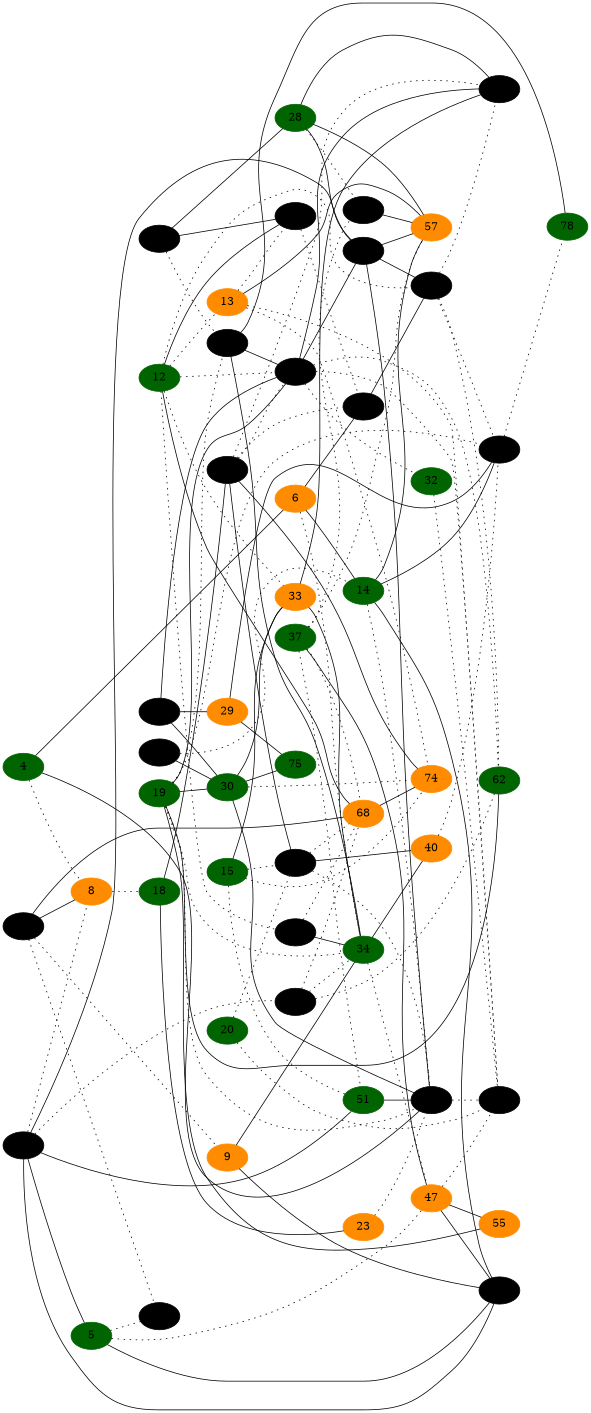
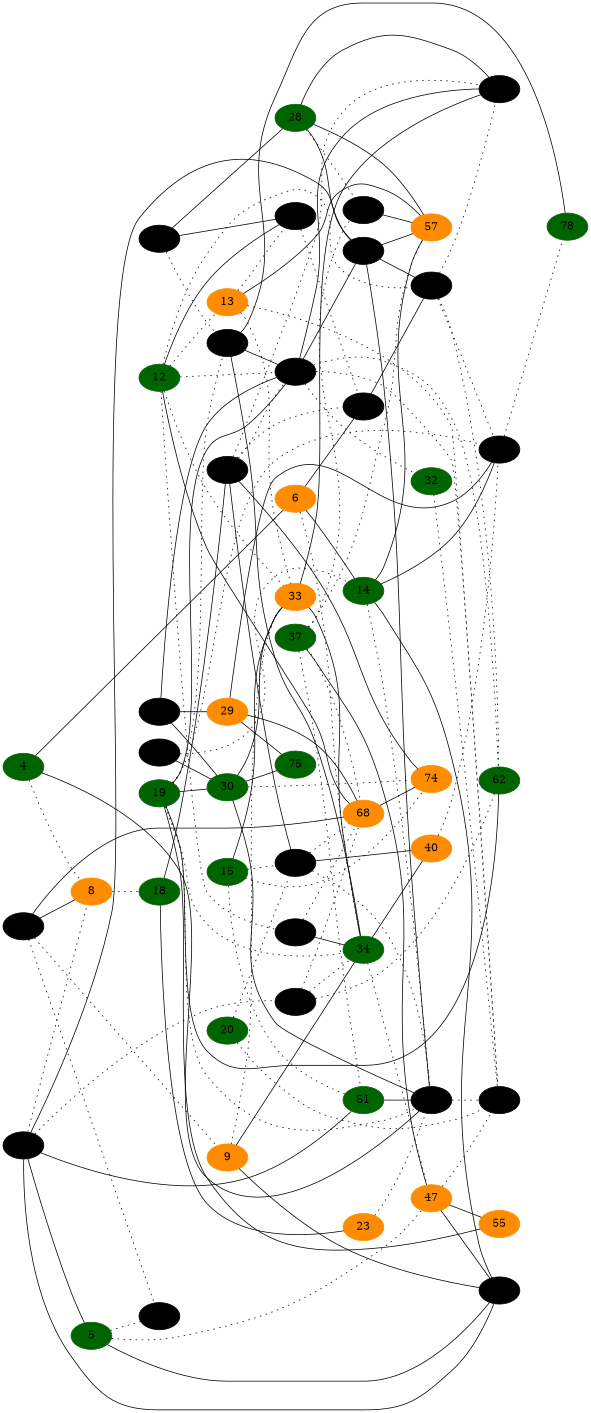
edge "13" -- "74": now "13" -- "33"
edge "29" -- "68": added
edge "33" -- "9": added
